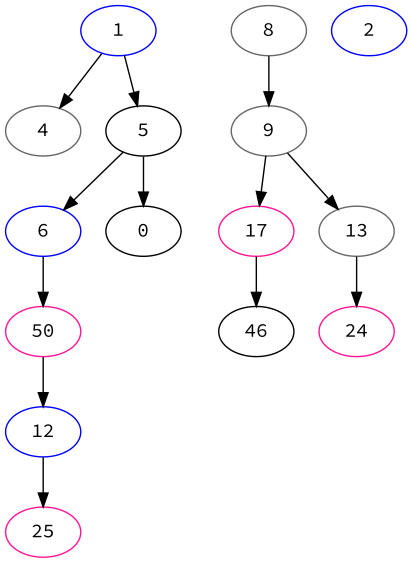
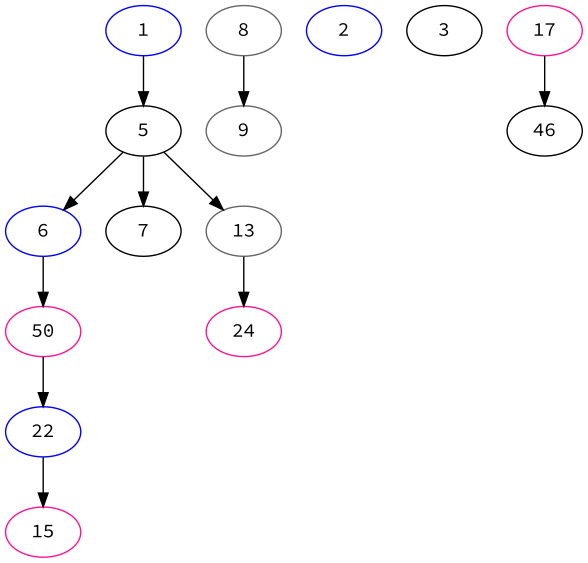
node "3": added
node "4": removed
edge "9" -> "17": removed
edge "9" -> "13": now "5" -> "13"
node "0": label "0" -> "7"
node "12": label "12" -> "22"
node "25": label "25" -> "15"
